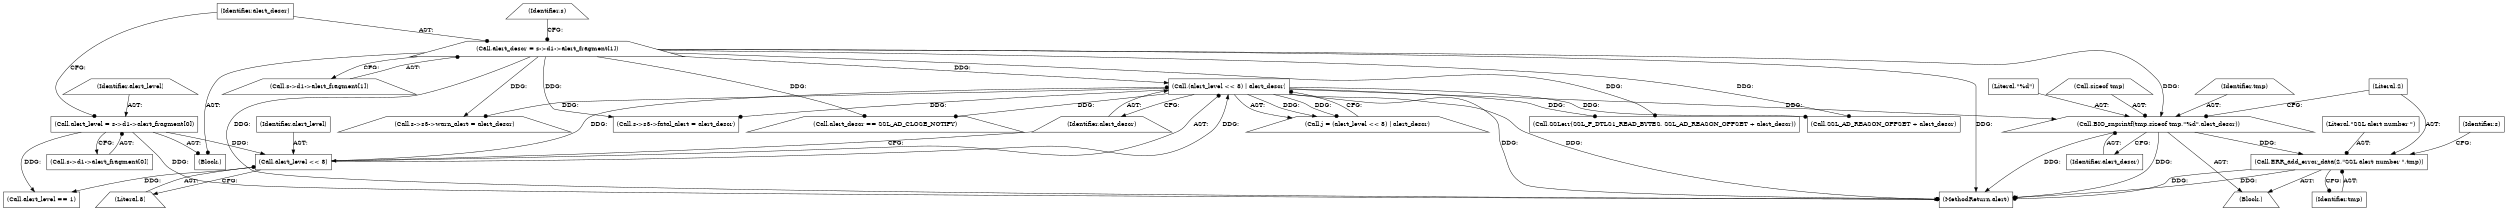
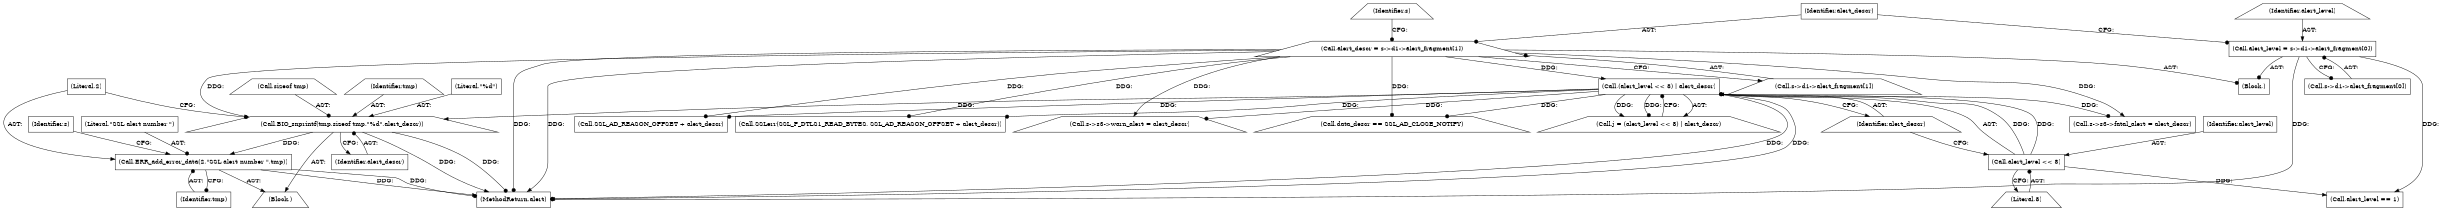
node "(Call,alert_descr == SSL_AD_CLOSE_NOTIFY)": label "(Call,alert_descr == SSL_AD_CLOSE_NOTIFY)" -> "(Call,data_descr == SSL_AD_CLOSE_NOTIFY)"
edge "(Call,alert_level = s->d1->alert_fragment[0])" -> "(Call,s->d1->alert_fragment[0])": arrowhead normal -> dot
edge "(Call,alert_level = s->d1->alert_fragment[0])" -> "(Call,alert_level << 8)": removed, label "DDG:"
